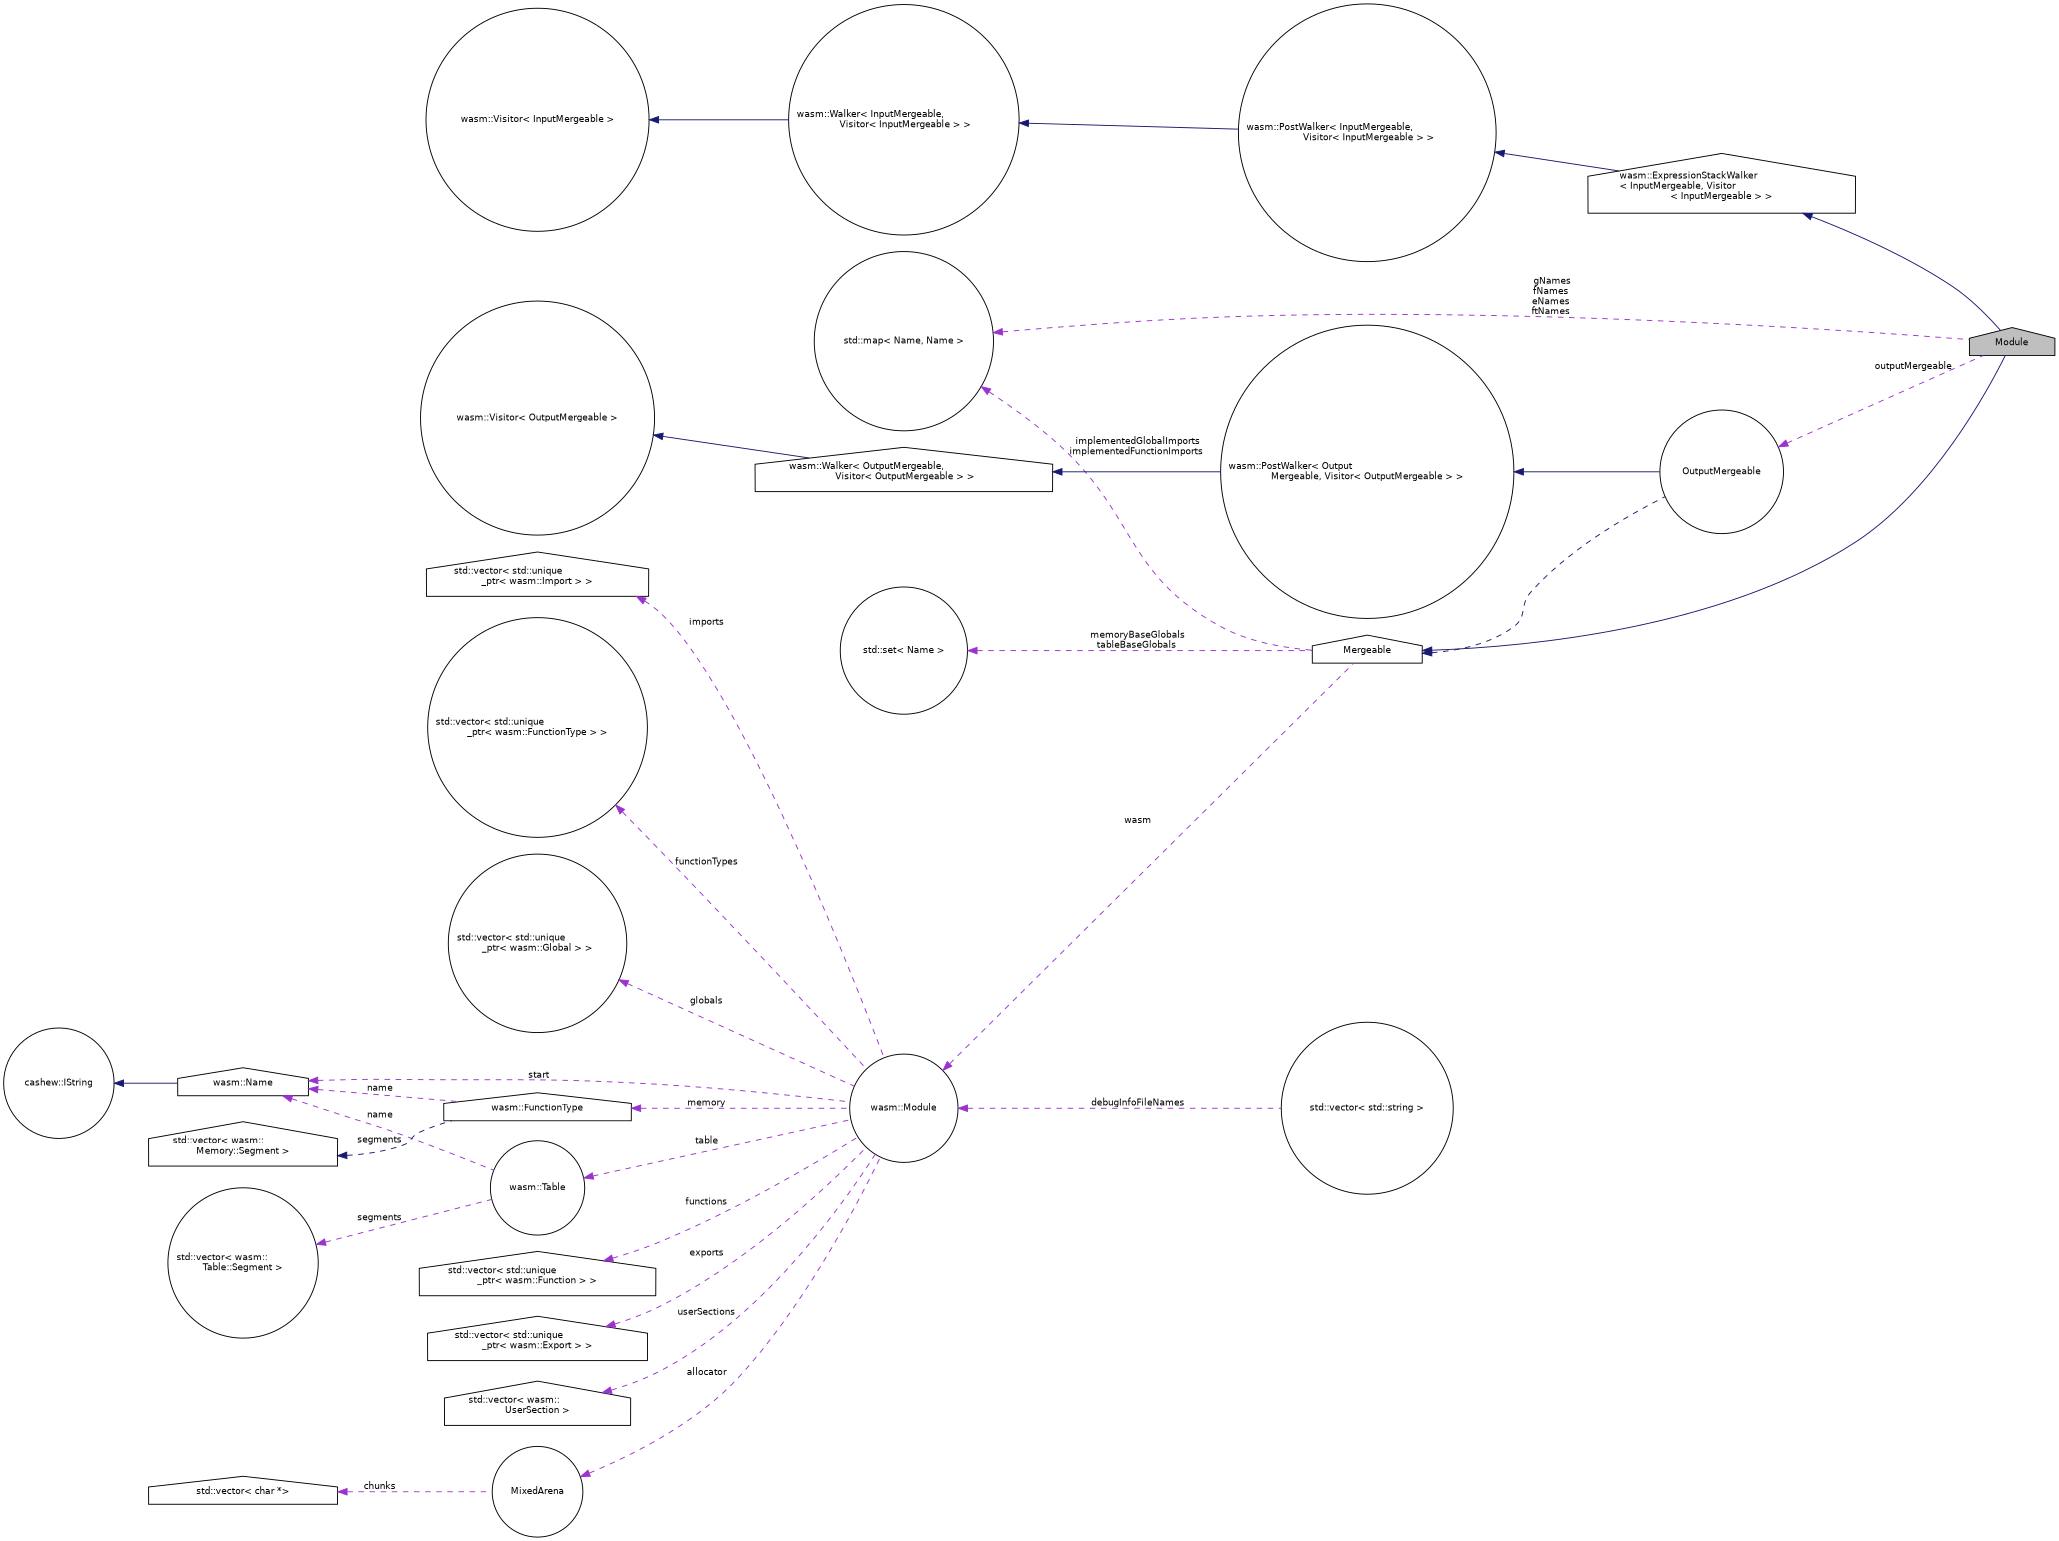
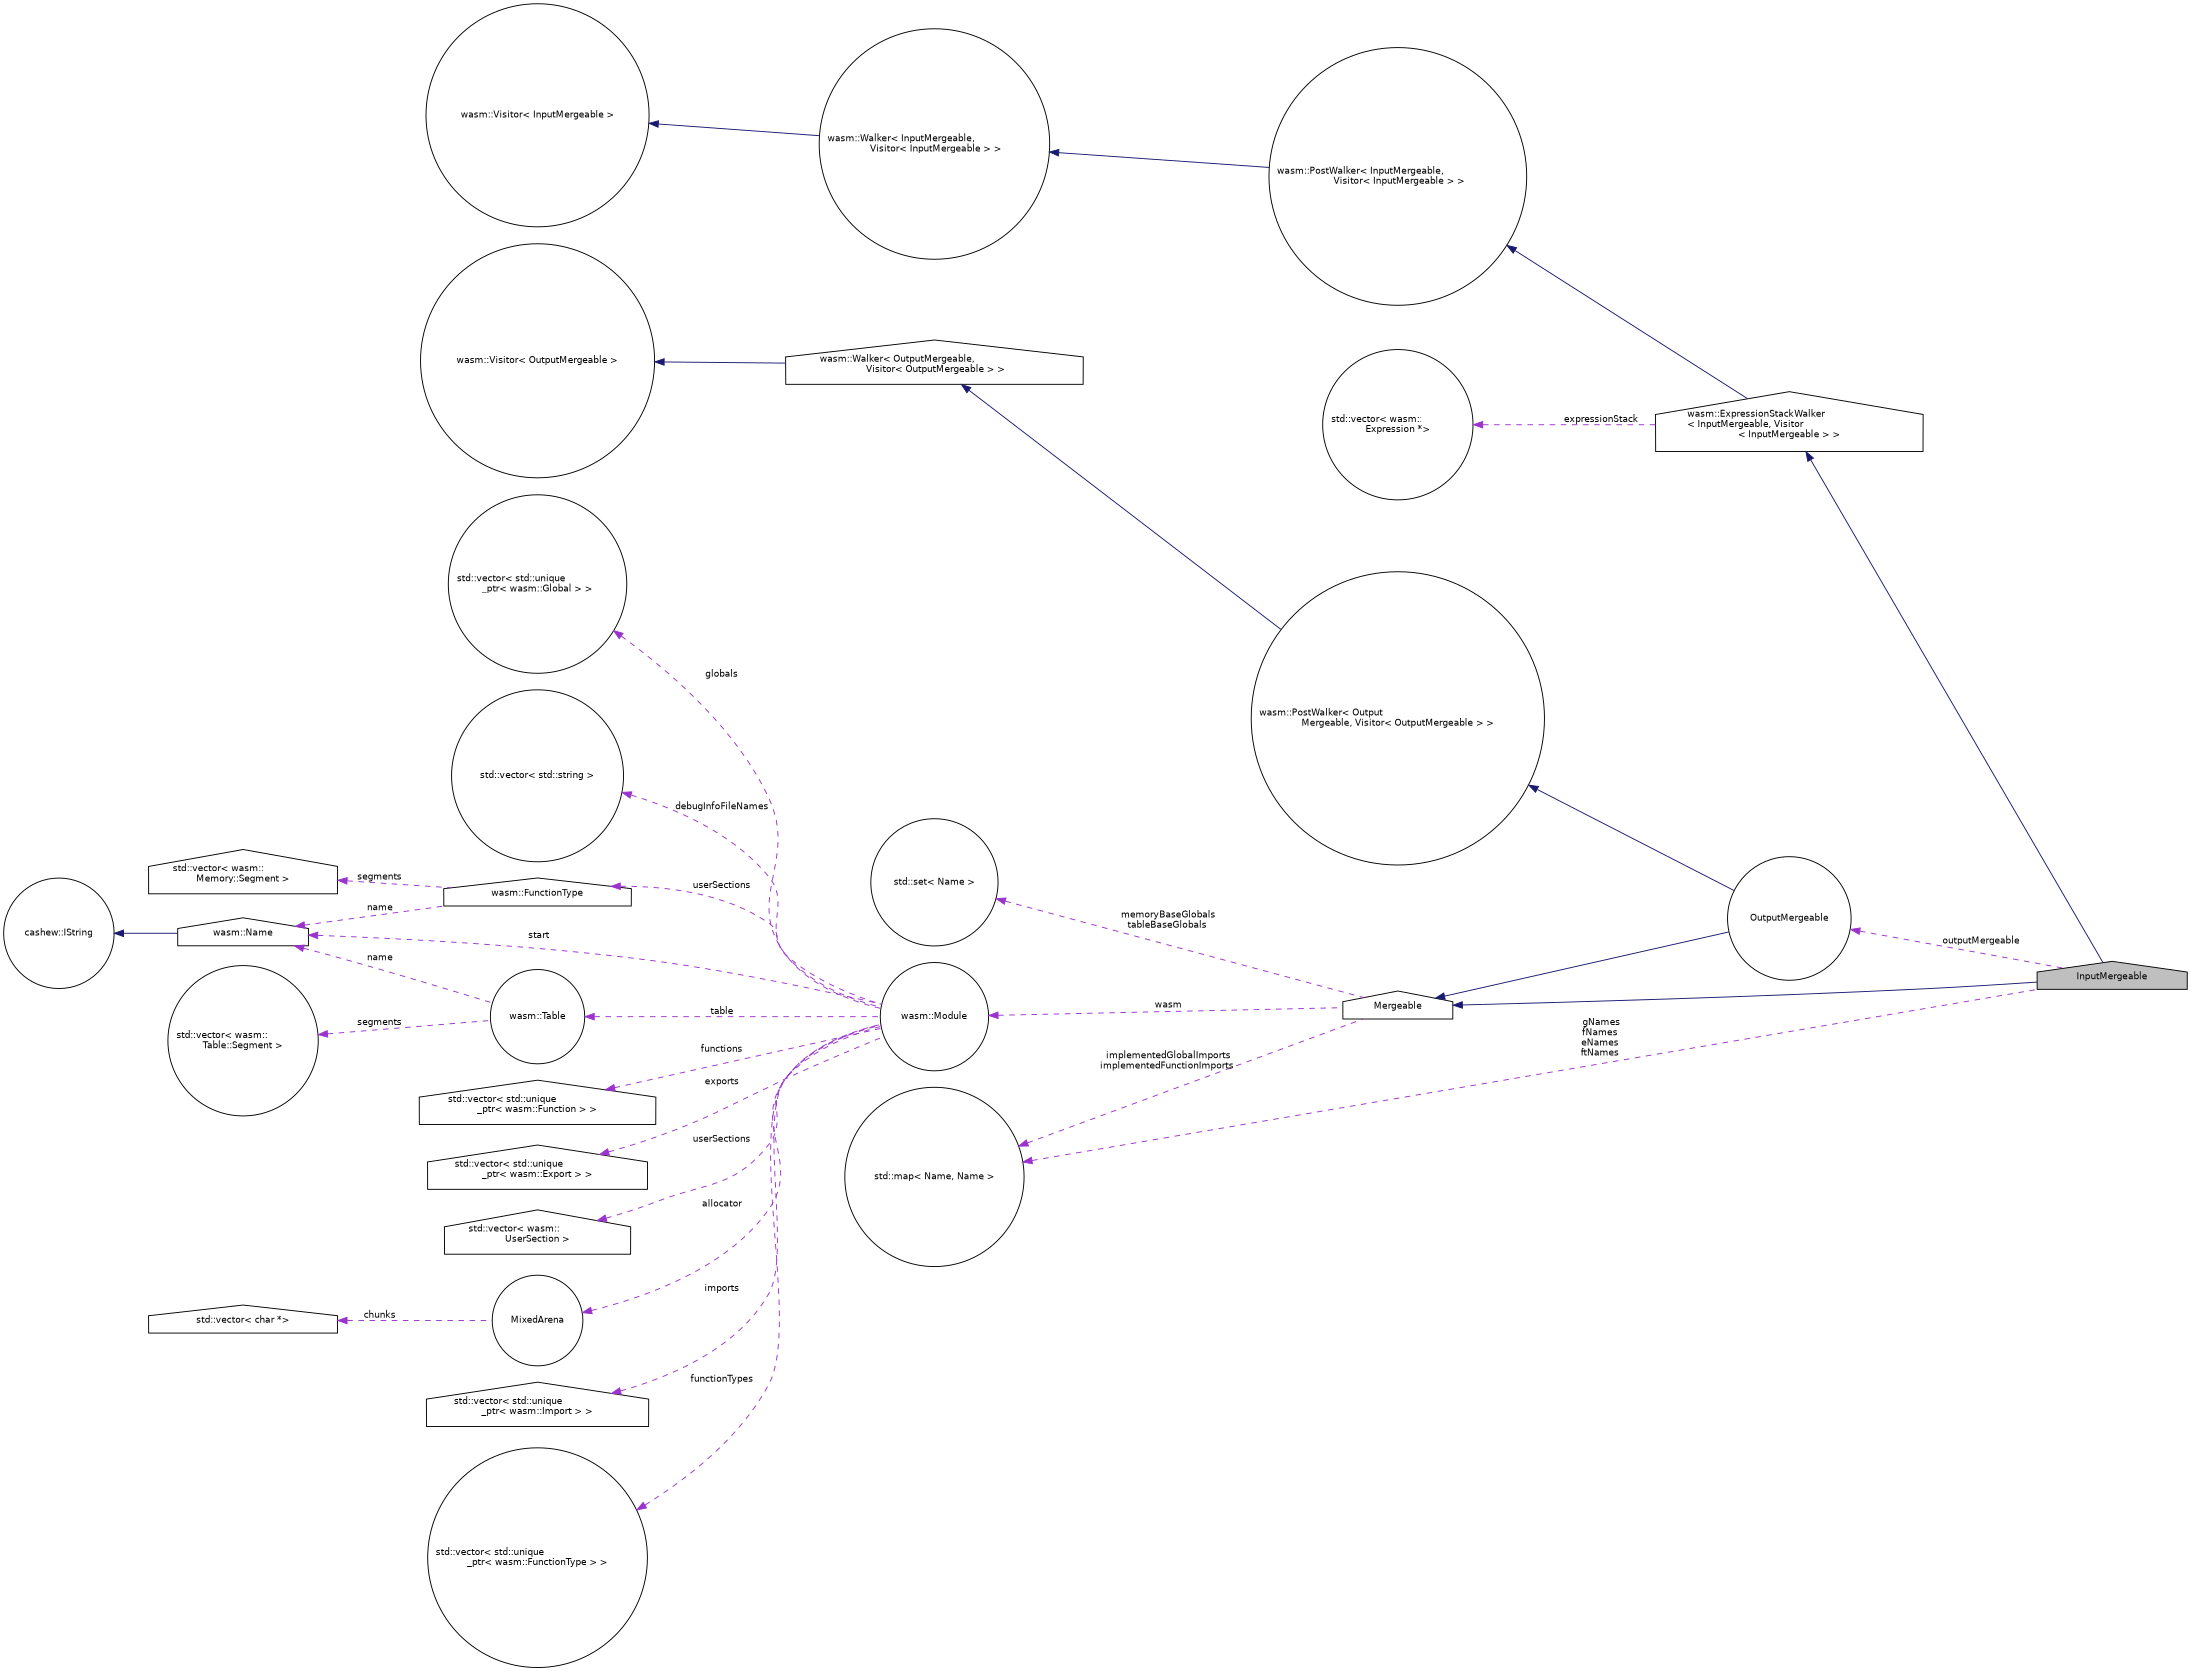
node "Module": label "Module" -> "InputMergeable"
node "std::vector< wasm:: Expression *>": added
edge "OutputMergeable" -> "Mergeable": style dashed -> solid
edge "wasm::Module" -> "wasm::FunctionType": label " memory" -> " userSections"
edge "std::vector< std::string >" -> "wasm::Module": reversed
edge "wasm::FunctionType" -> "std::vector< wasm:: Memory::Segment >": color midnightblue -> darkorchid3
